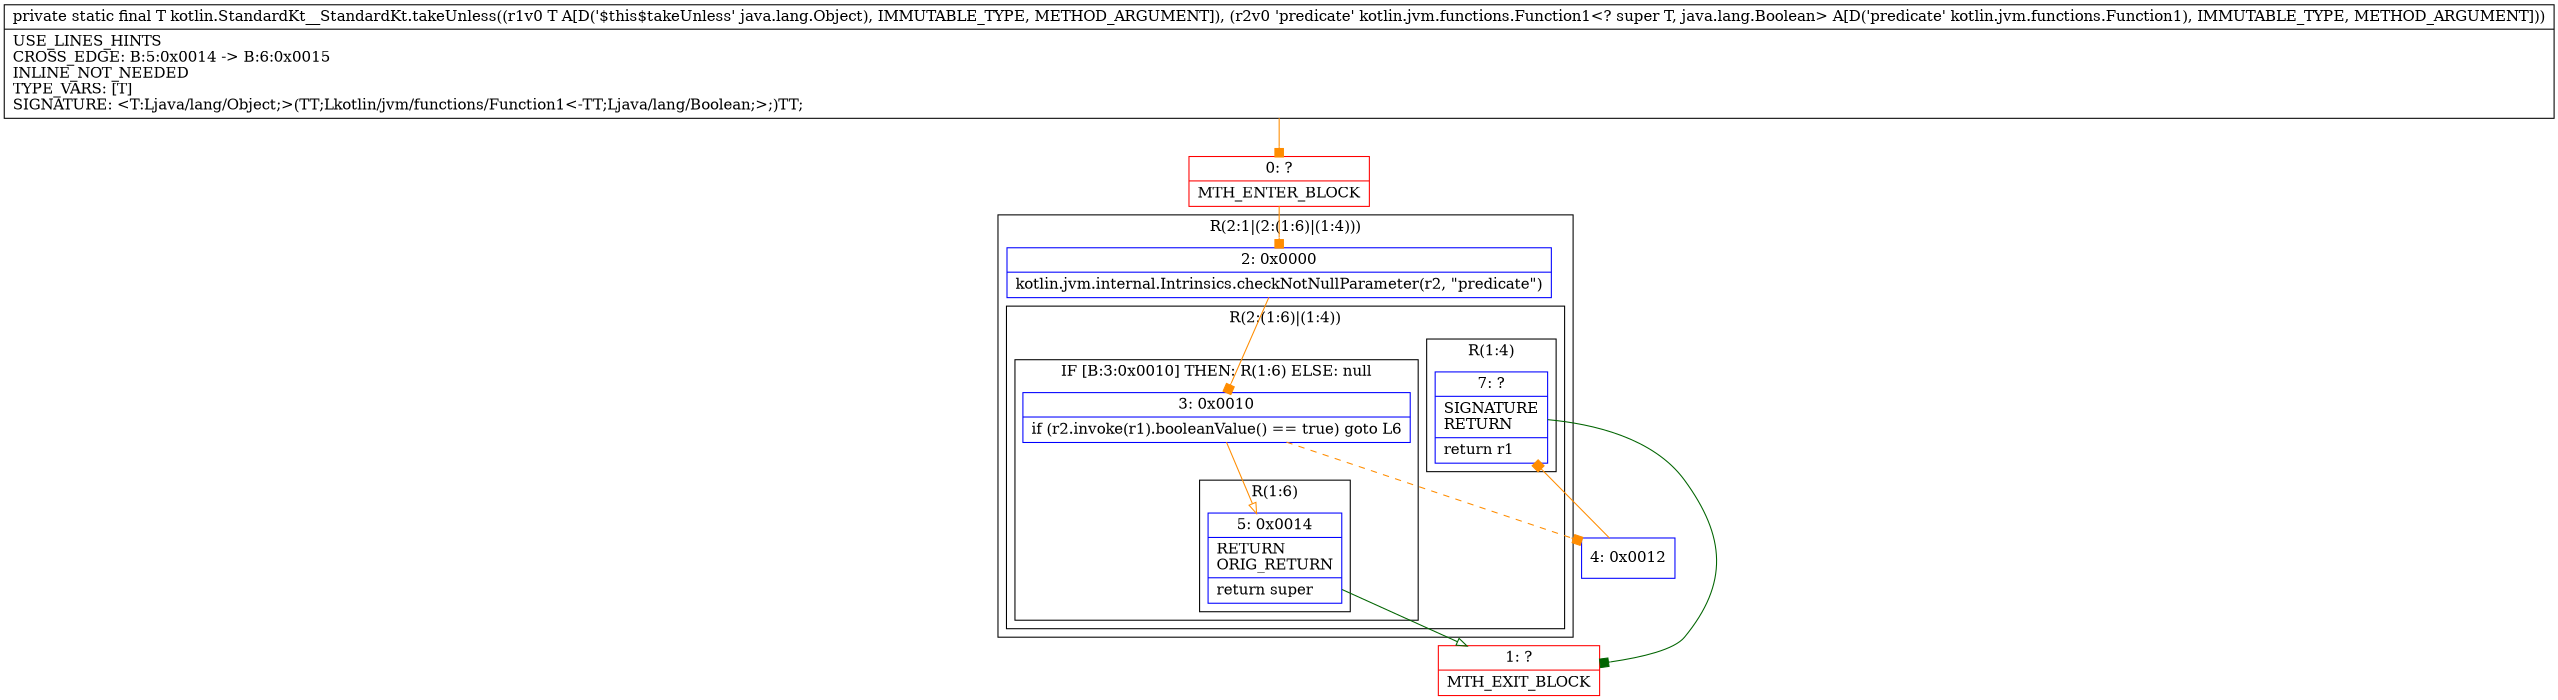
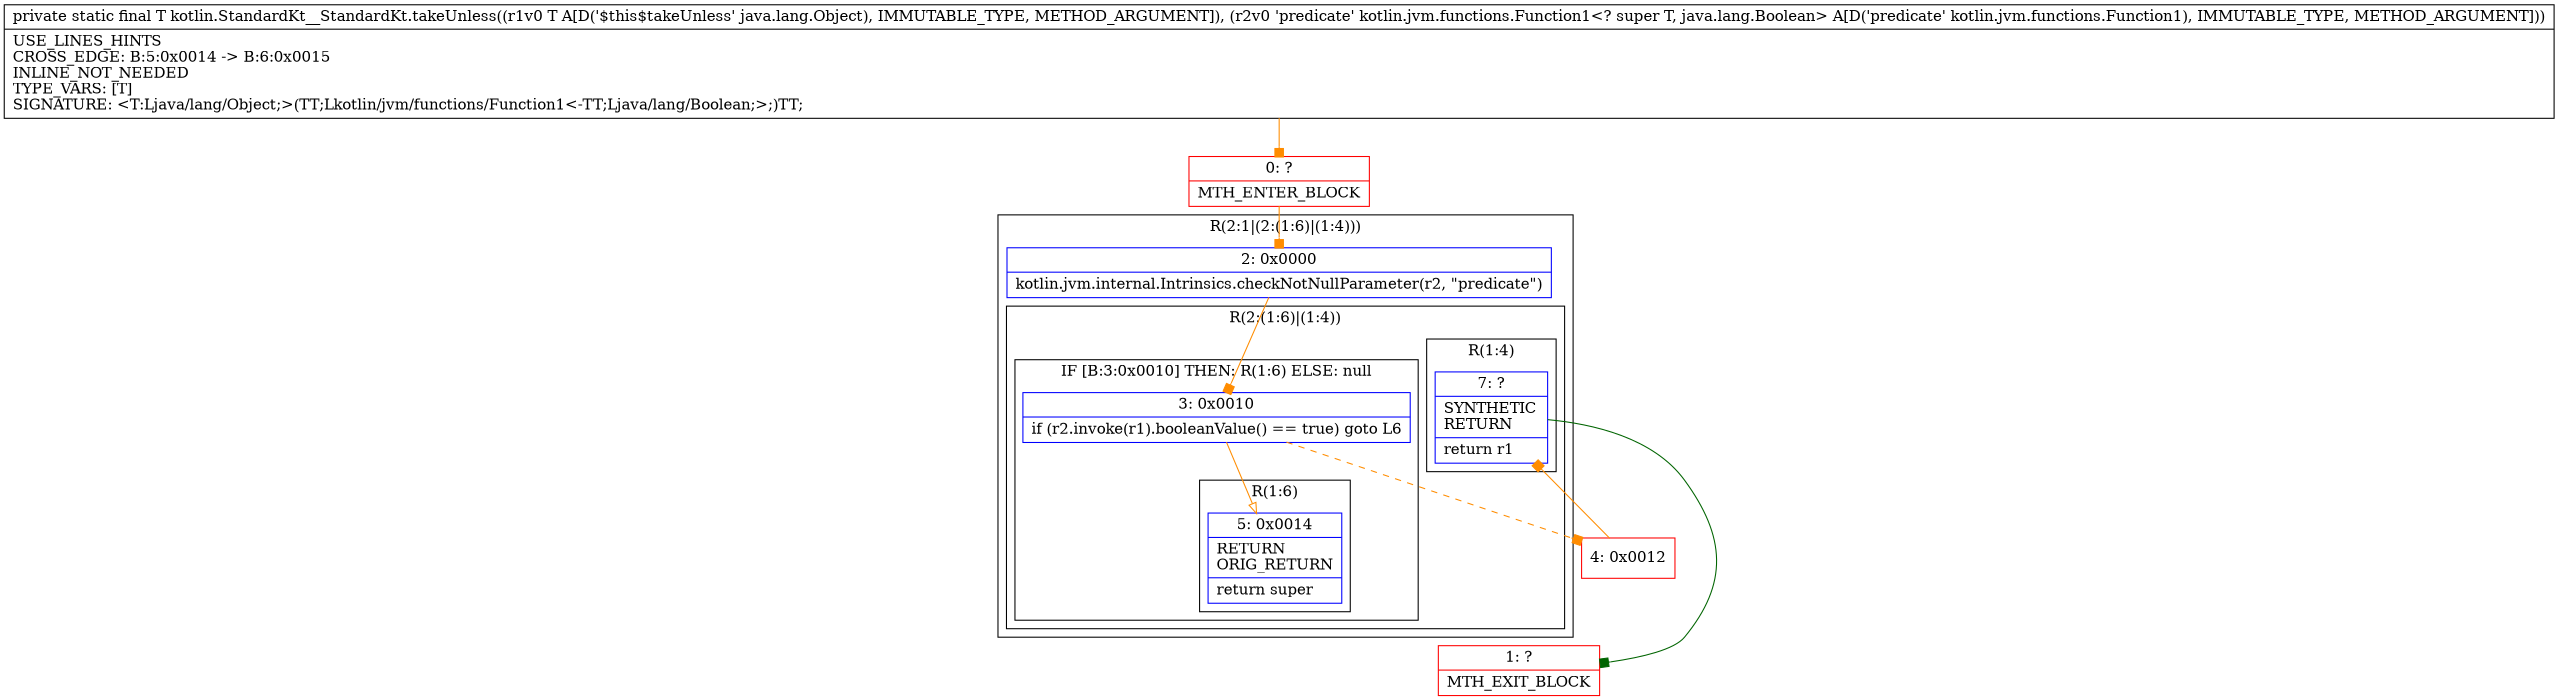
node "7: ?": text "SIGNATURE" -> "SYNTHETIC"
node "4: 0x0012": color blue -> red
edge "5: 0x0014" -> "1: ?": removed
